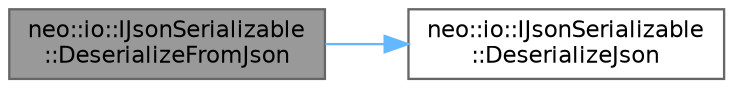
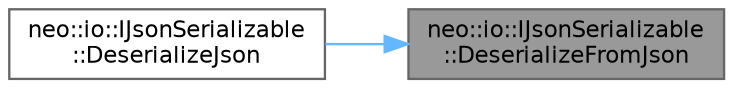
edge "neo::io::IJsonSerializable ::DeserializeFromJson" -> "neo::io::IJsonSerializable ::DeserializeJson": reversed
